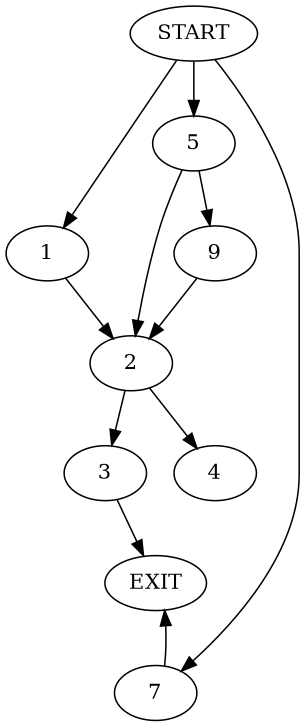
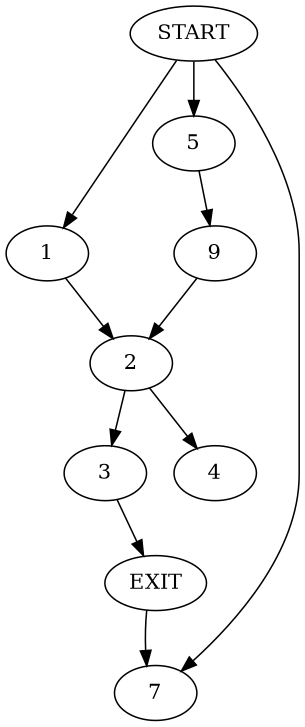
edge "5" -> "2": removed
edge "7" -> "EXIT": reversed
